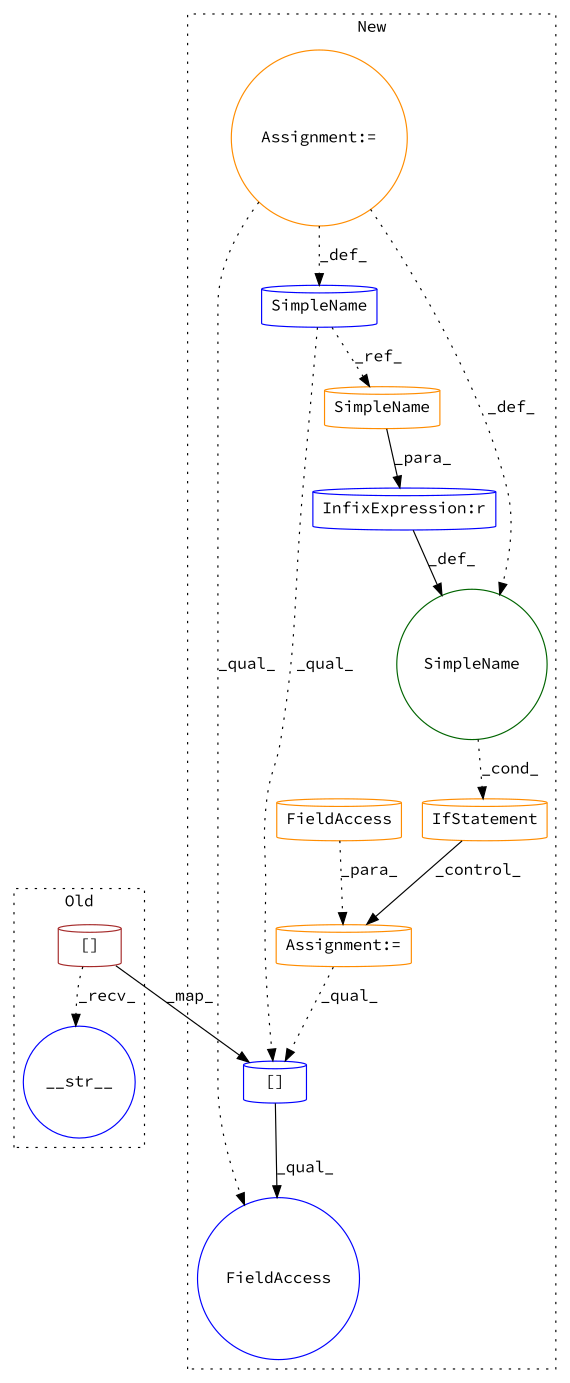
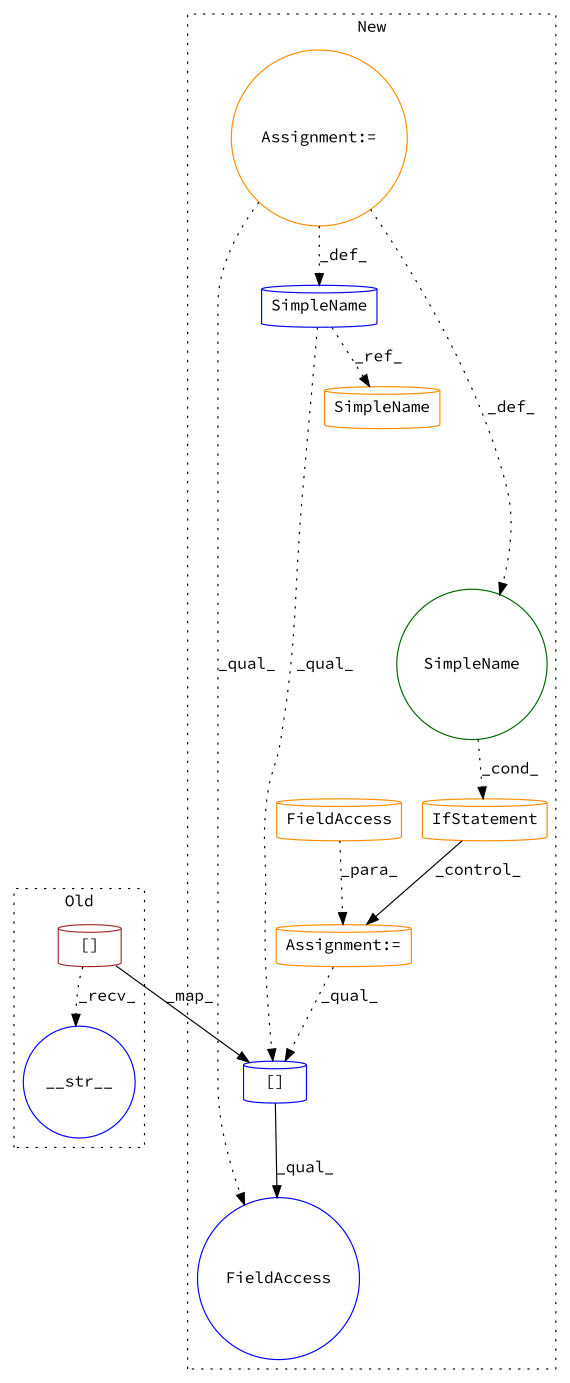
node "InfixExpression:r": removed
